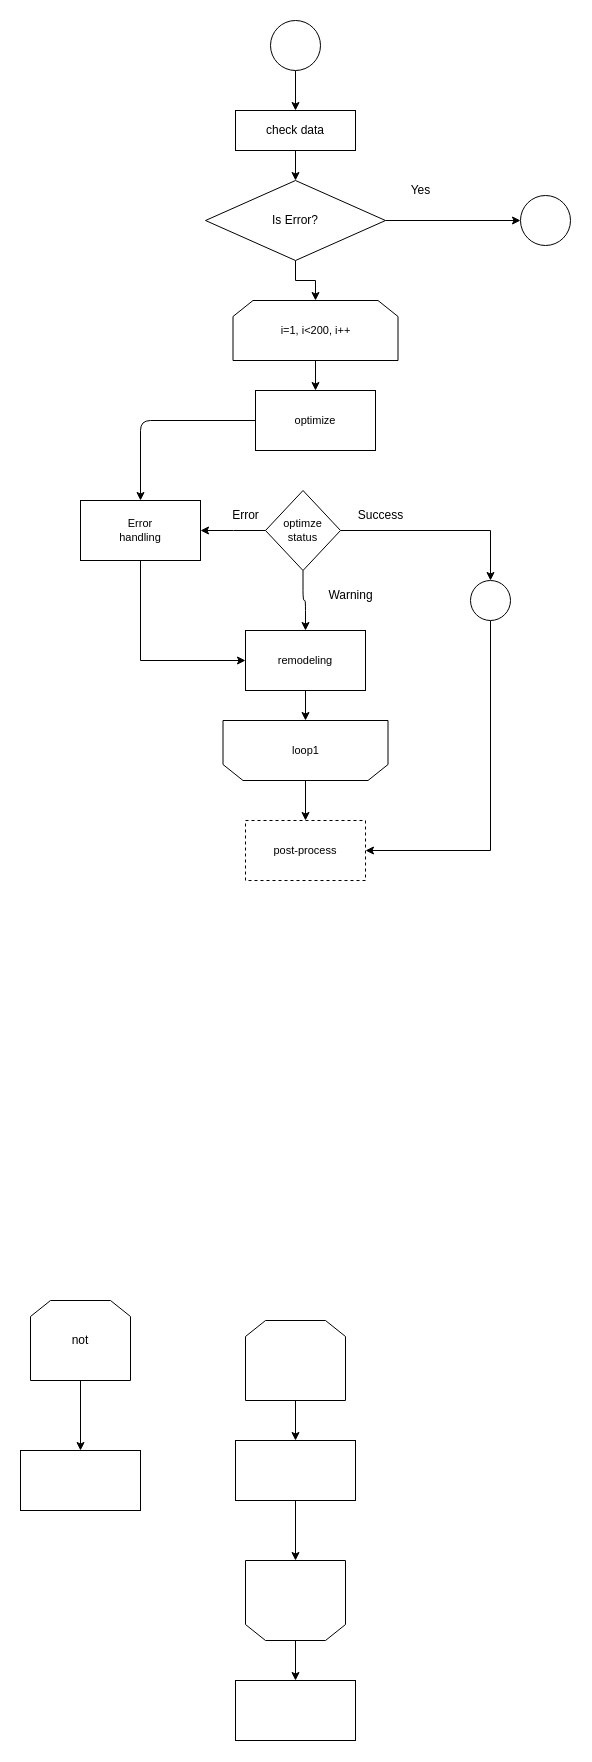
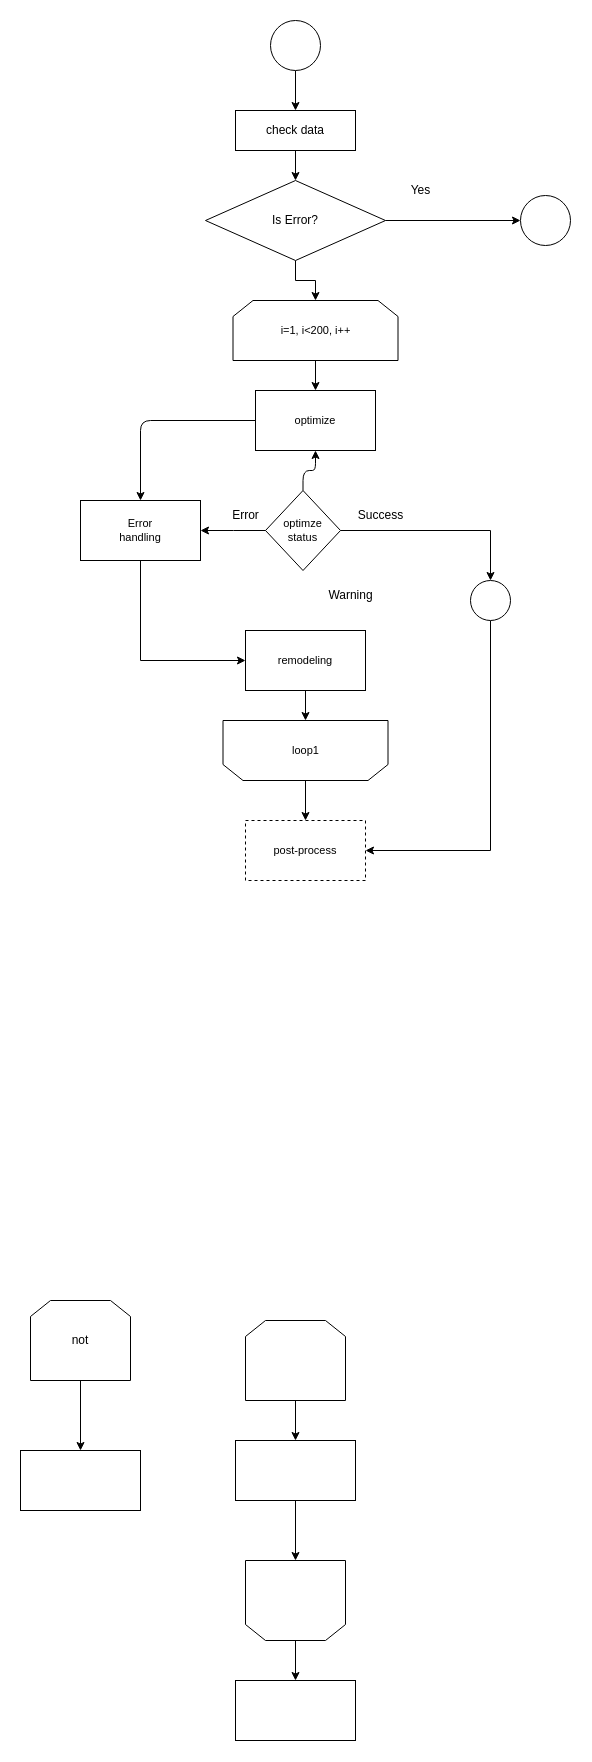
edge "optimze status" -> "remodeling": now "optimze status" -> "optimize"
